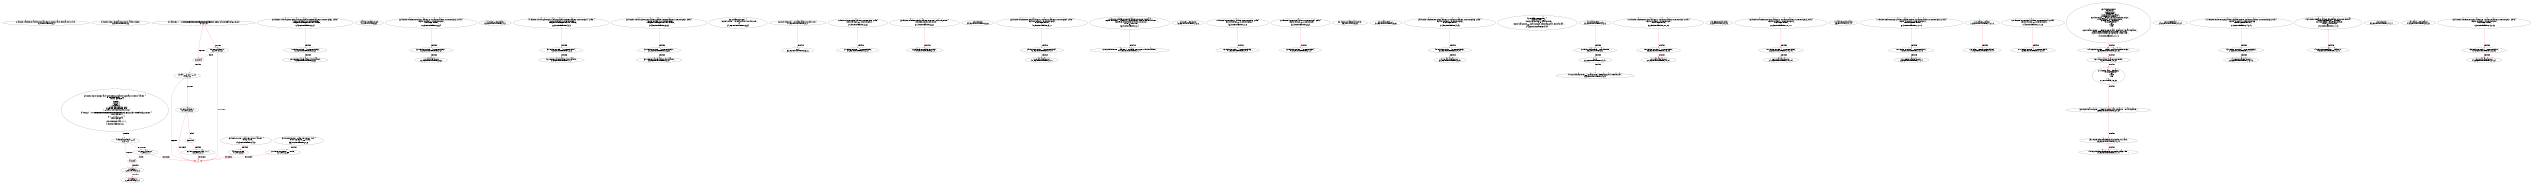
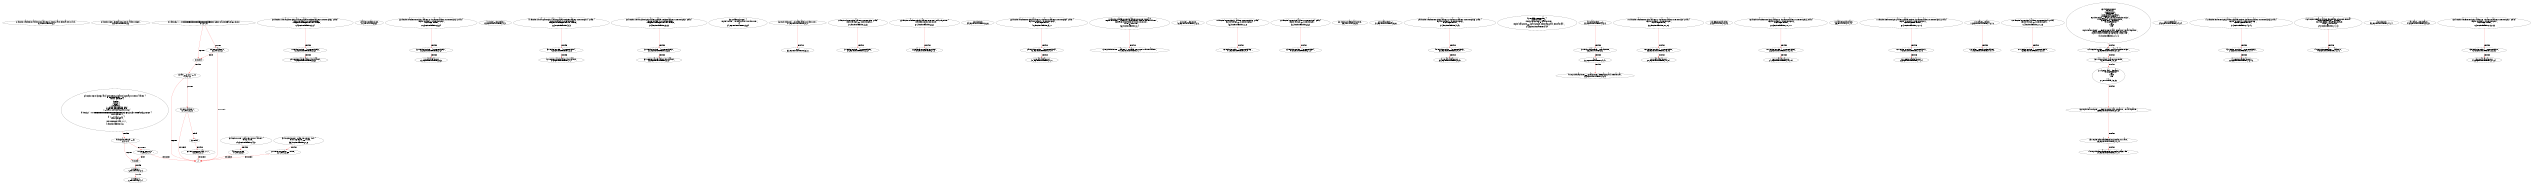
node "10_ return (address(0)); 71-return-11-11": label "10_ return (address(0)); 71-return-11-11" -> "10_ return (memory(0)); 71-return-11-11"
